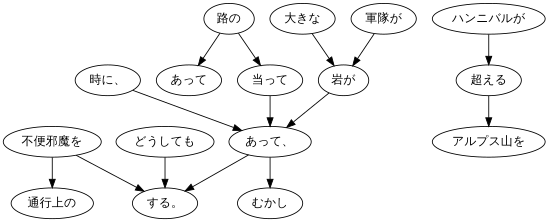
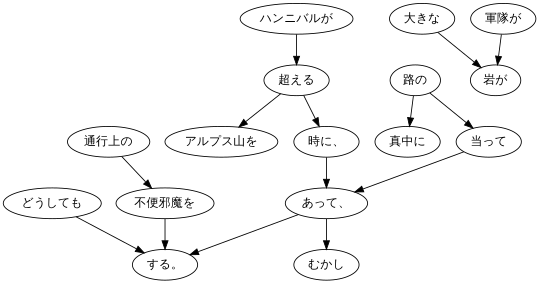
node "あって": label "あって" -> "真中に"
edge "超える" -> "時に、": added
edge "岩が" -> "あって、": removed
edge "不便邪魔を" -> "通行上の": reversed
